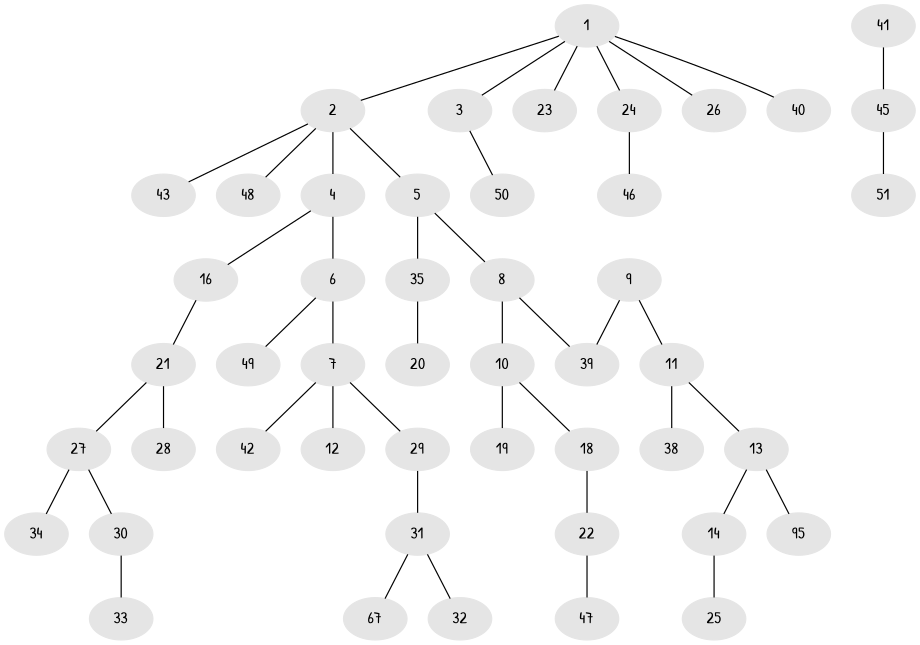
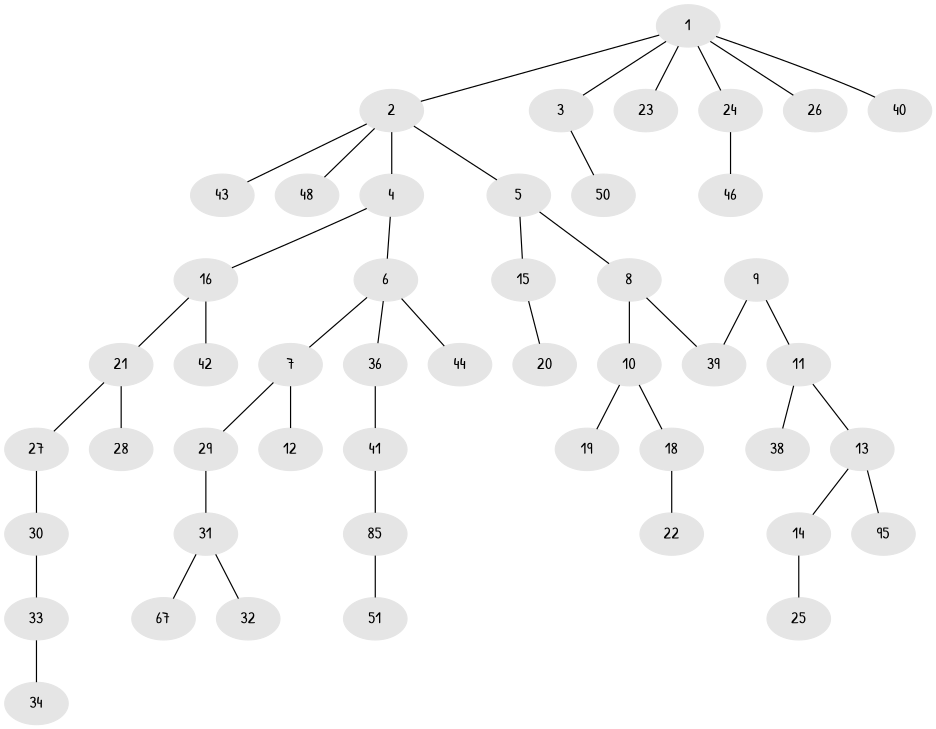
node "45": label "45" -> "85"
node "35": label "35" -> "15"
node "49": label "49" -> "44"
node "36": added
edge "7" -- "42": now "16" -- "42"
edge "27" -- "34": now "33" -- "34"
node "47": removed
